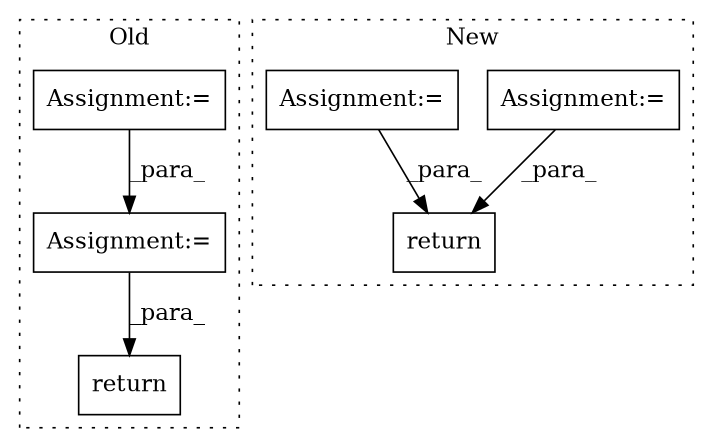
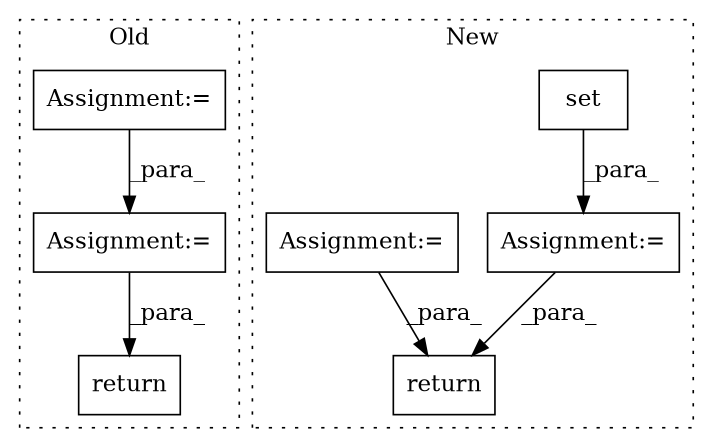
node "set": added
